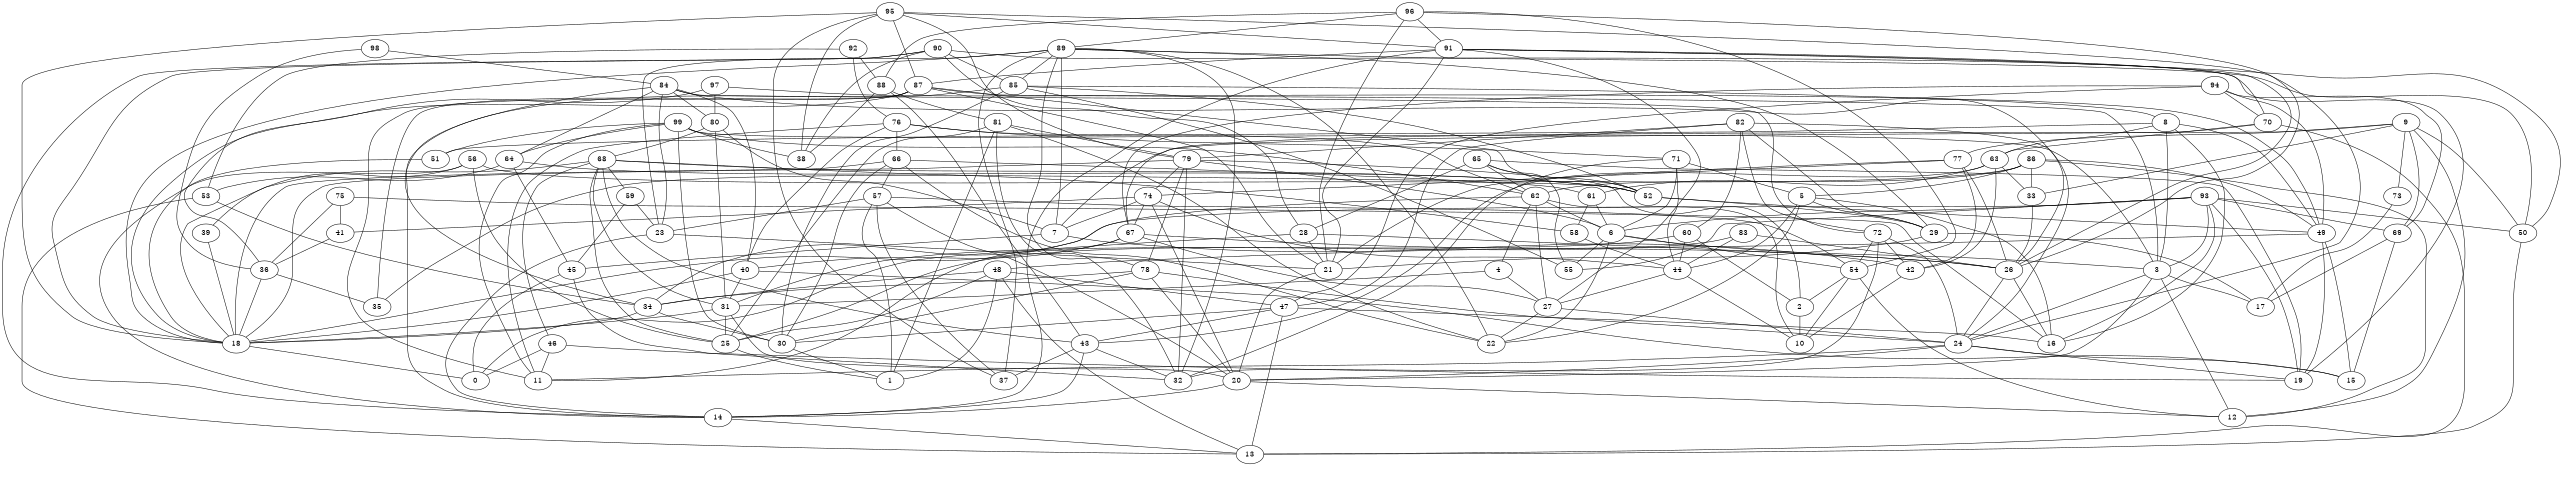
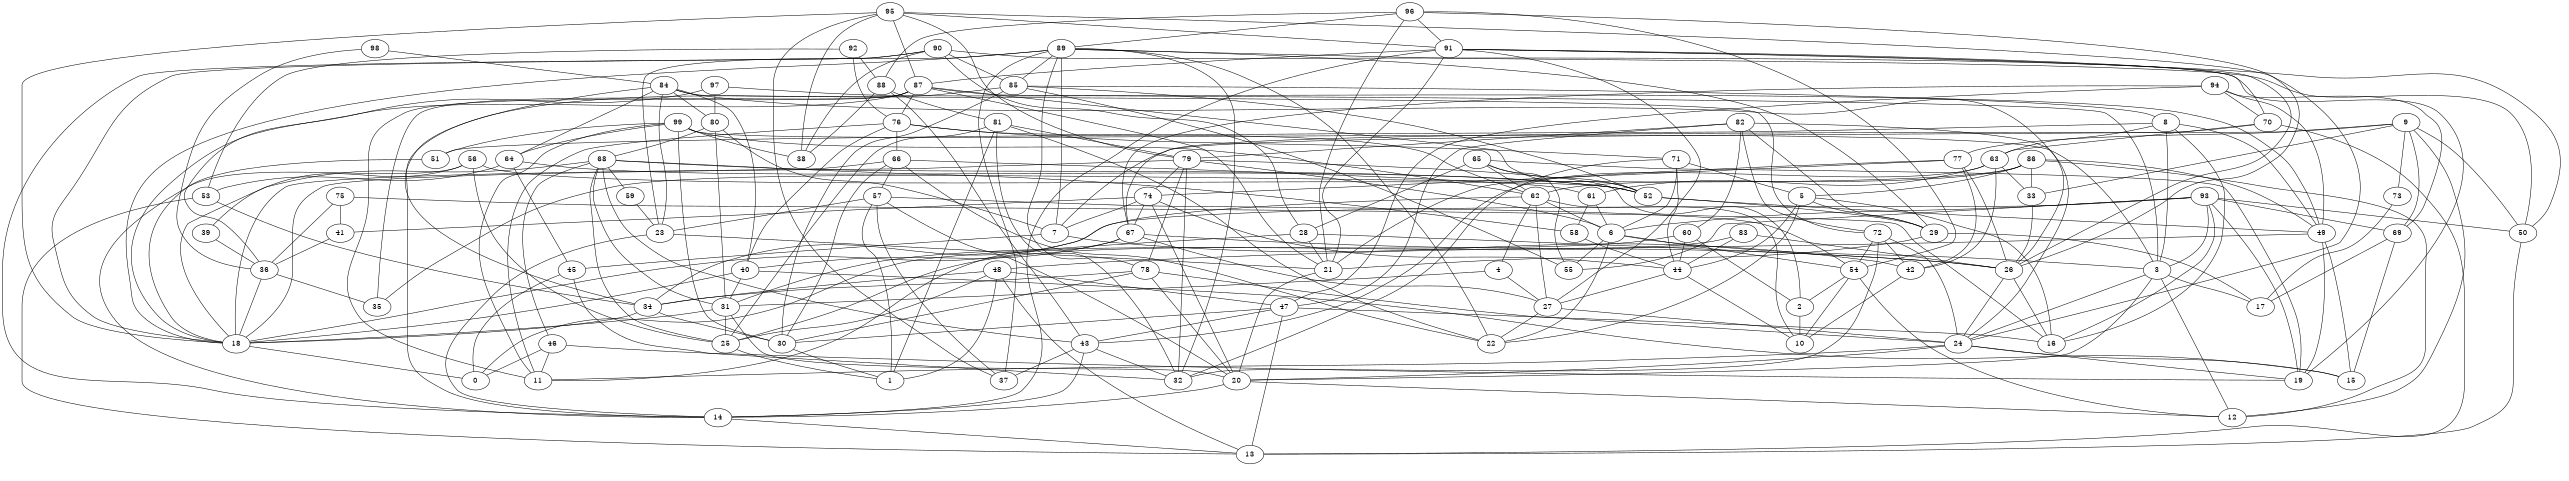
edge "87" -- "76": added
edge "59" -- "45": removed
edge "39" -- "18": now "39" -- "36"
